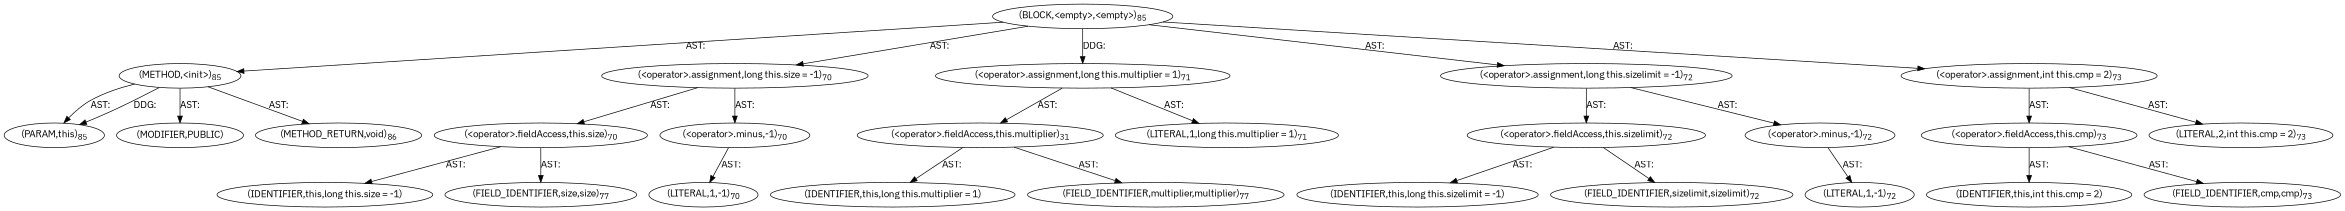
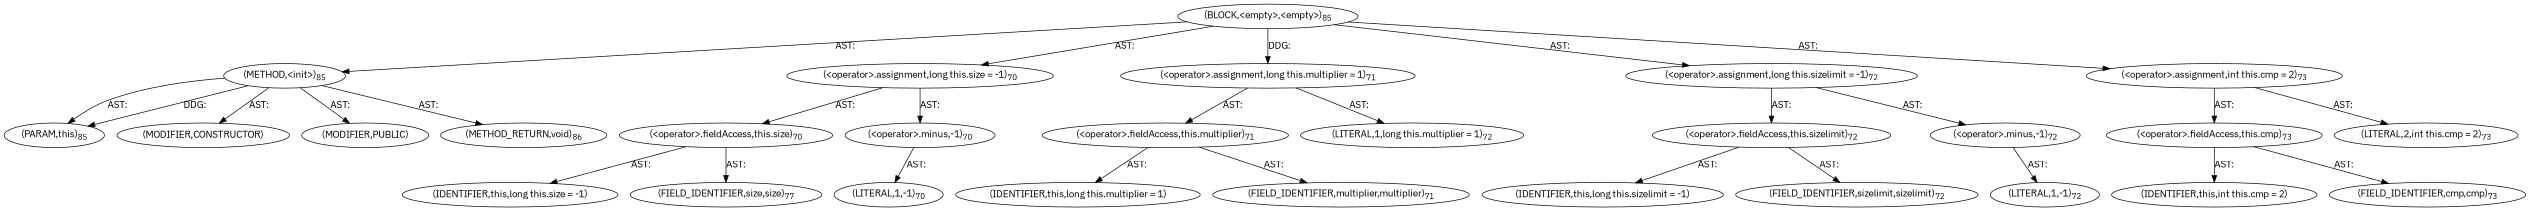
node "(<operator>.fieldAccess,this.multiplier)": text "31" -> "71"
node "(LITERAL,1,long this.multiplier = 1)": text "71" -> "72"
node "(MODIFIER,CONSTRUCTOR)": added
node "(FIELD_IDENTIFIER,multiplier,multiplier)": text "77" -> "71"
